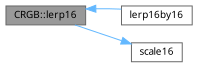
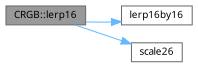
edge "lerp16by16" -> "CRGB::lerp16": reversed
node "scale16": label "scale16" -> "scale26"
